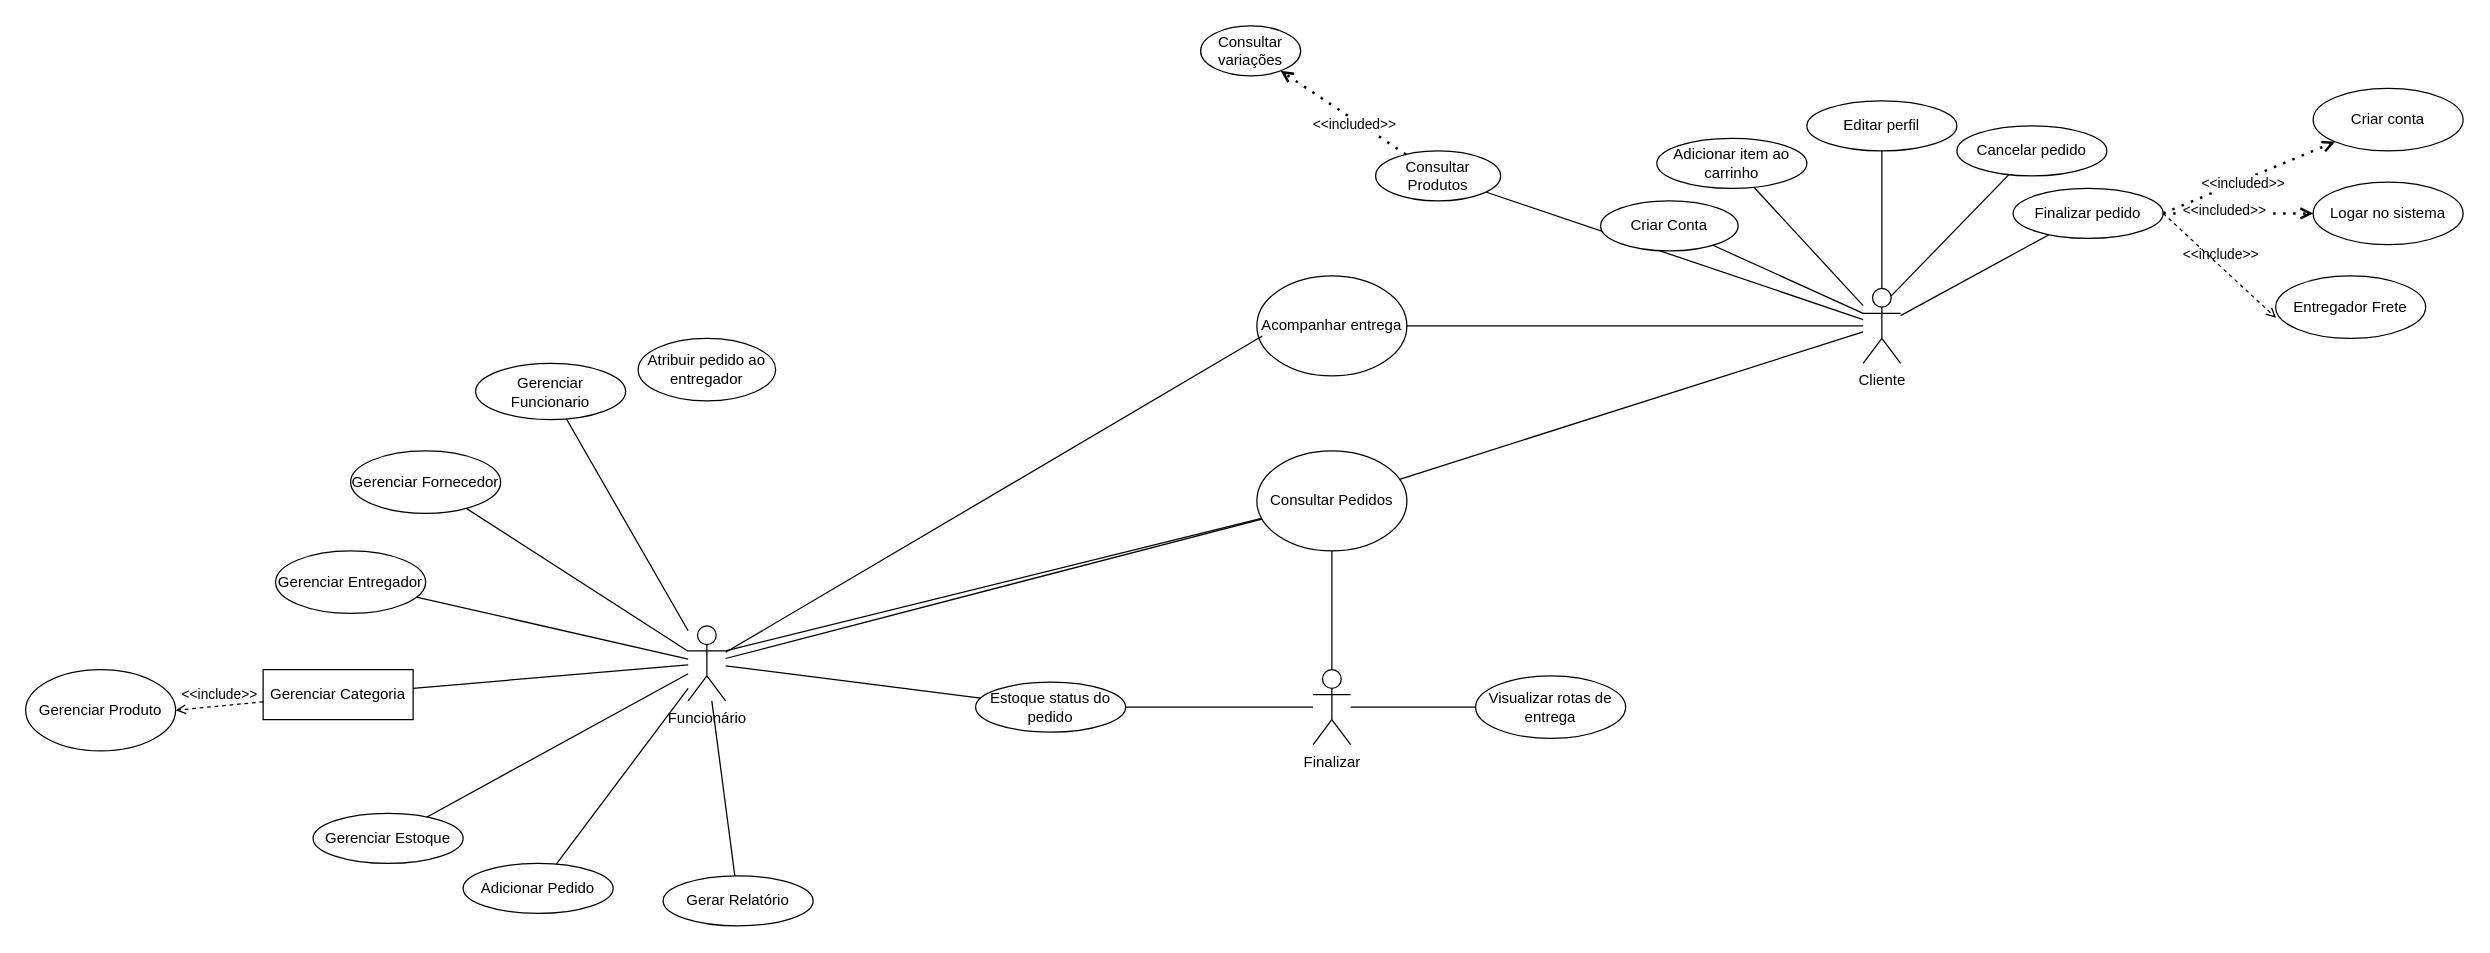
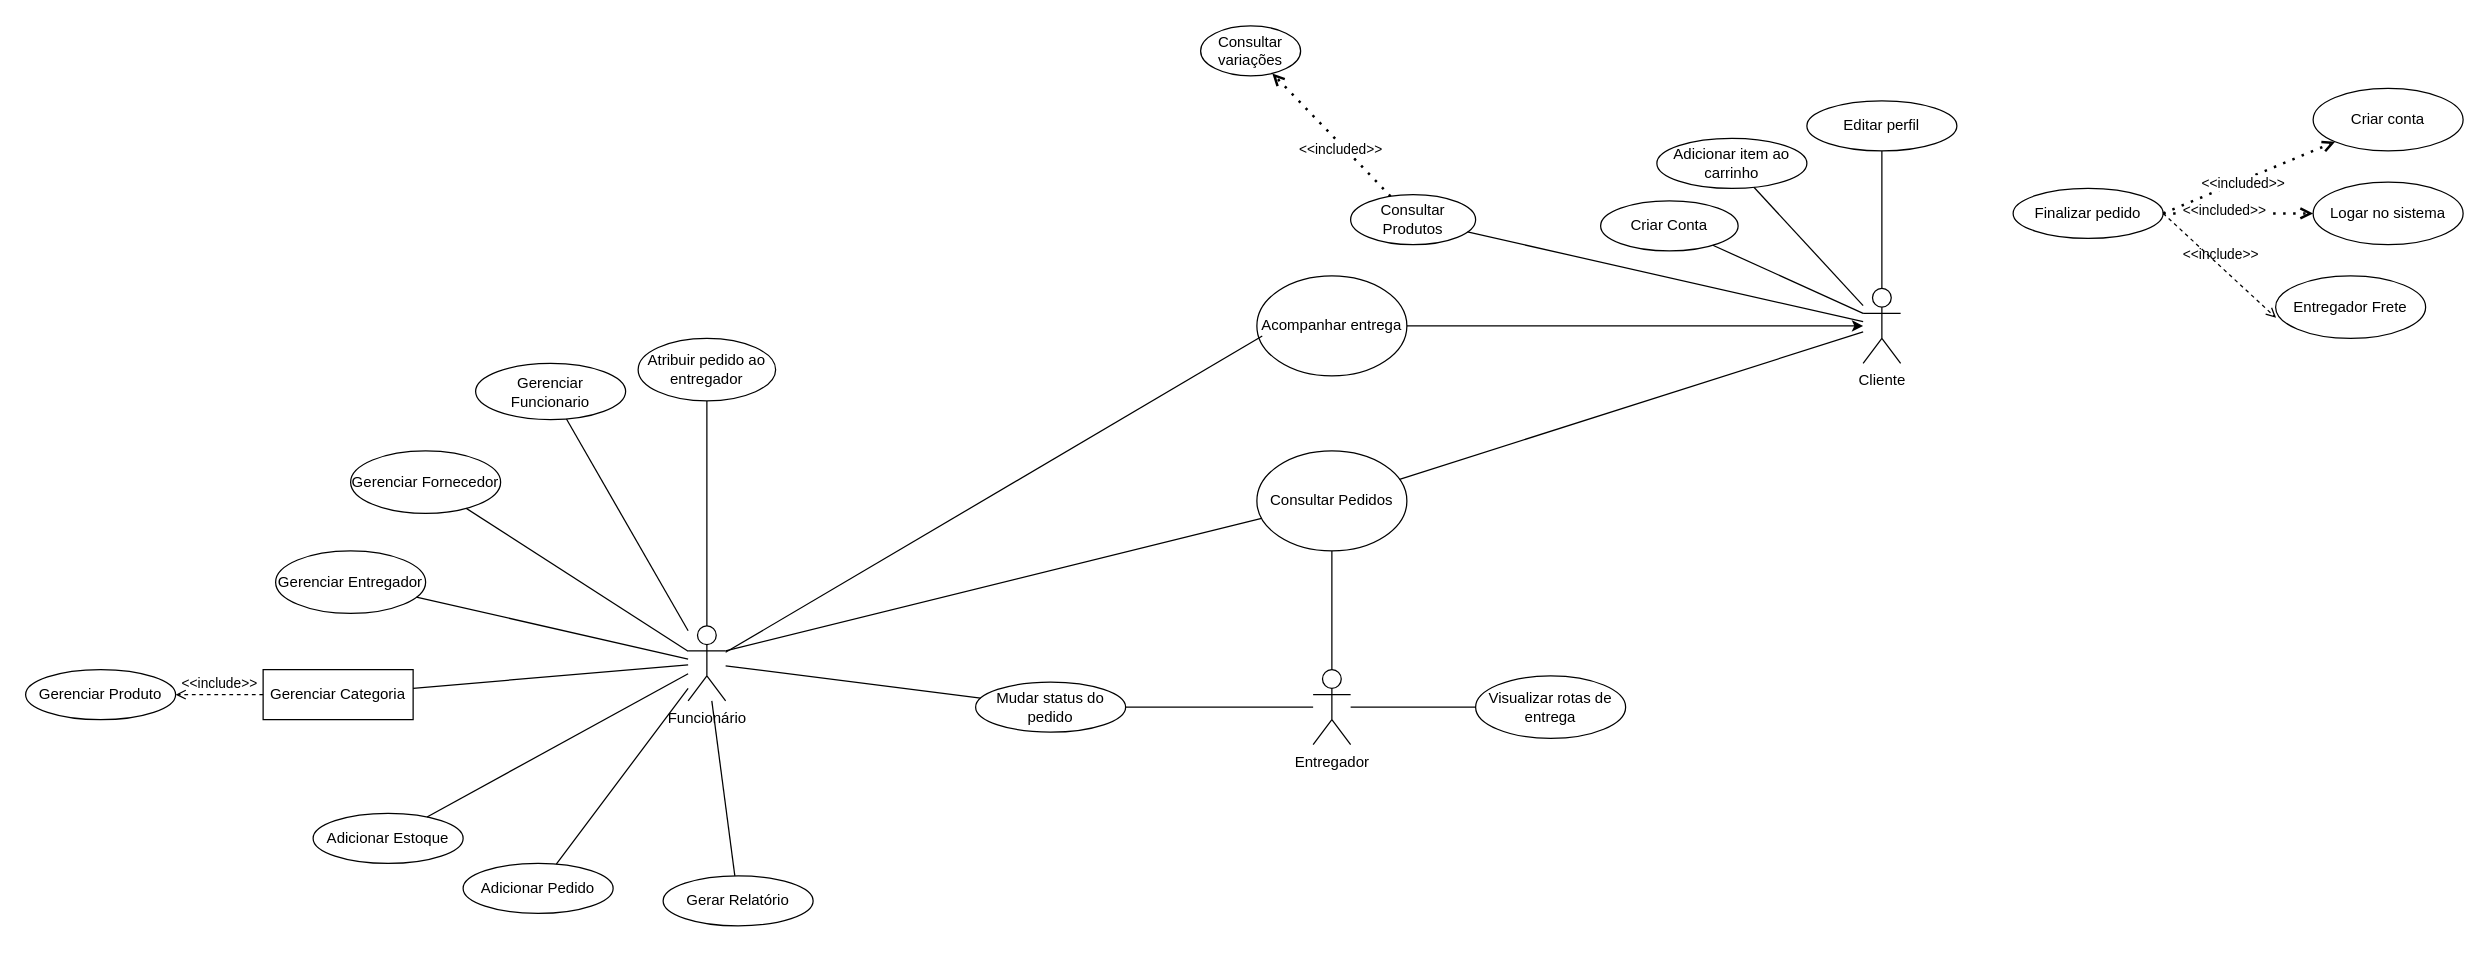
node "Cancelar pedido": removed
node "Consultar Produtos": moved (1438, 176) -> (1413, 219)
edge "Cancelar pedido" -- "Cliente": removed
edge "Finalizar pedido" -- "Cliente": removed
edge "Acompanhar entrega" -- "Cliente": arrowhead none -> classic
edge "Consultar Pedidos" -- "Funcionário": now "Atribuir pedido ao entregador" -- "Funcionário"
node "Estoque status do pedido": label "Estoque status do pedido" -> "Mudar status do pedido"
node "Gerenciar Produto": size 150x81 -> 150x50
node "Finalizar": label "Finalizar" -> "Entregador"
node "Gerenciar Estoque": label "Gerenciar Estoque" -> "Adicionar Estoque"
